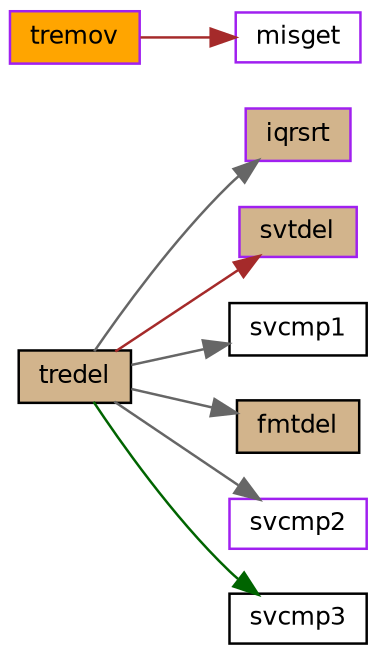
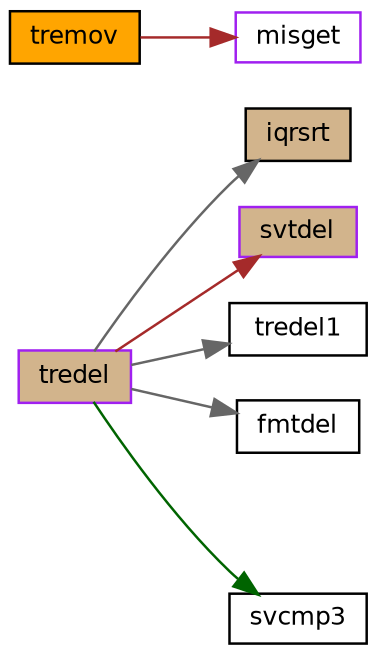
node "tremov": color purple -> black
node "iqrsrt": color purple -> black
node "svcmp1": label "svcmp1" -> "tredel1"
node "tredel": color black -> purple
node "fmtdel": fillcolor tan -> white
node "svcmp2": removed
